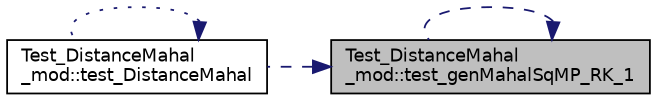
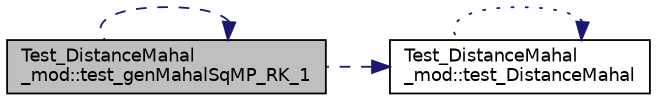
edge "Test_DistanceMahal _mod::test_DistanceMahal" -> "Test_DistanceMahal _mod::test_genMahalSqMP_RK_1": reversed
